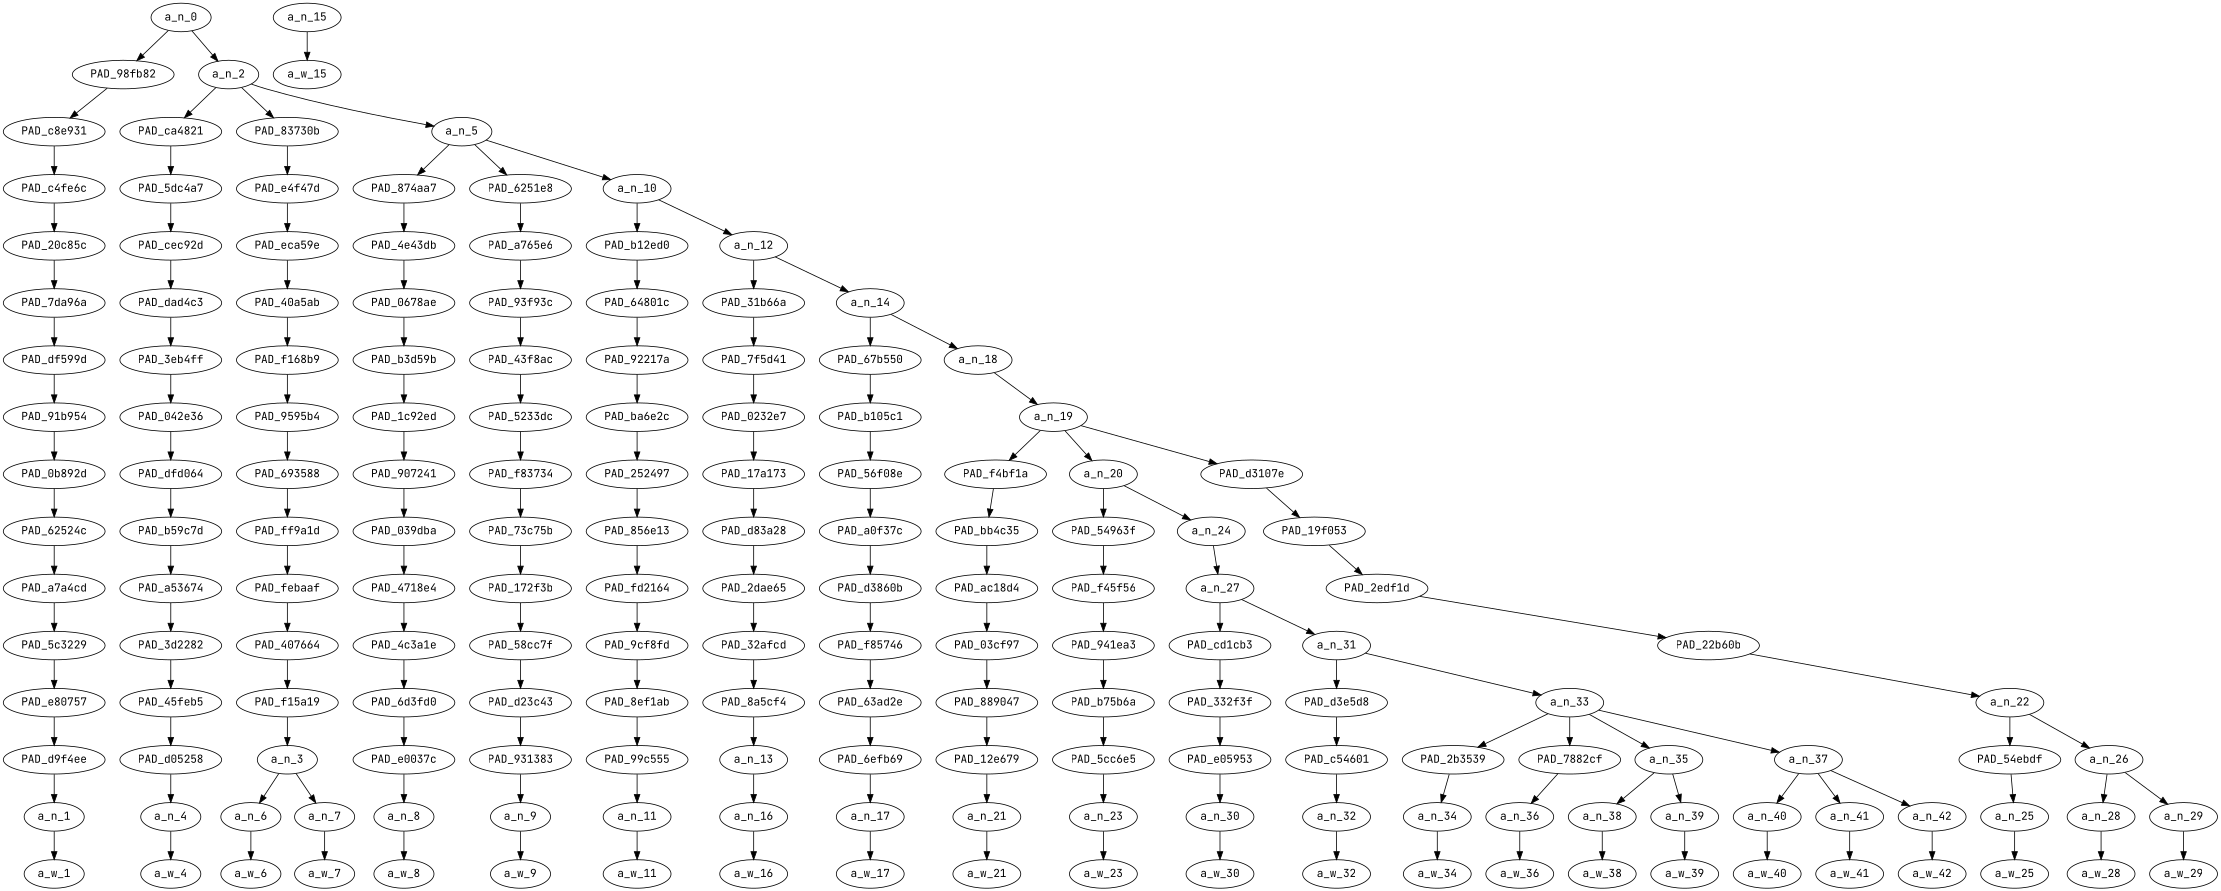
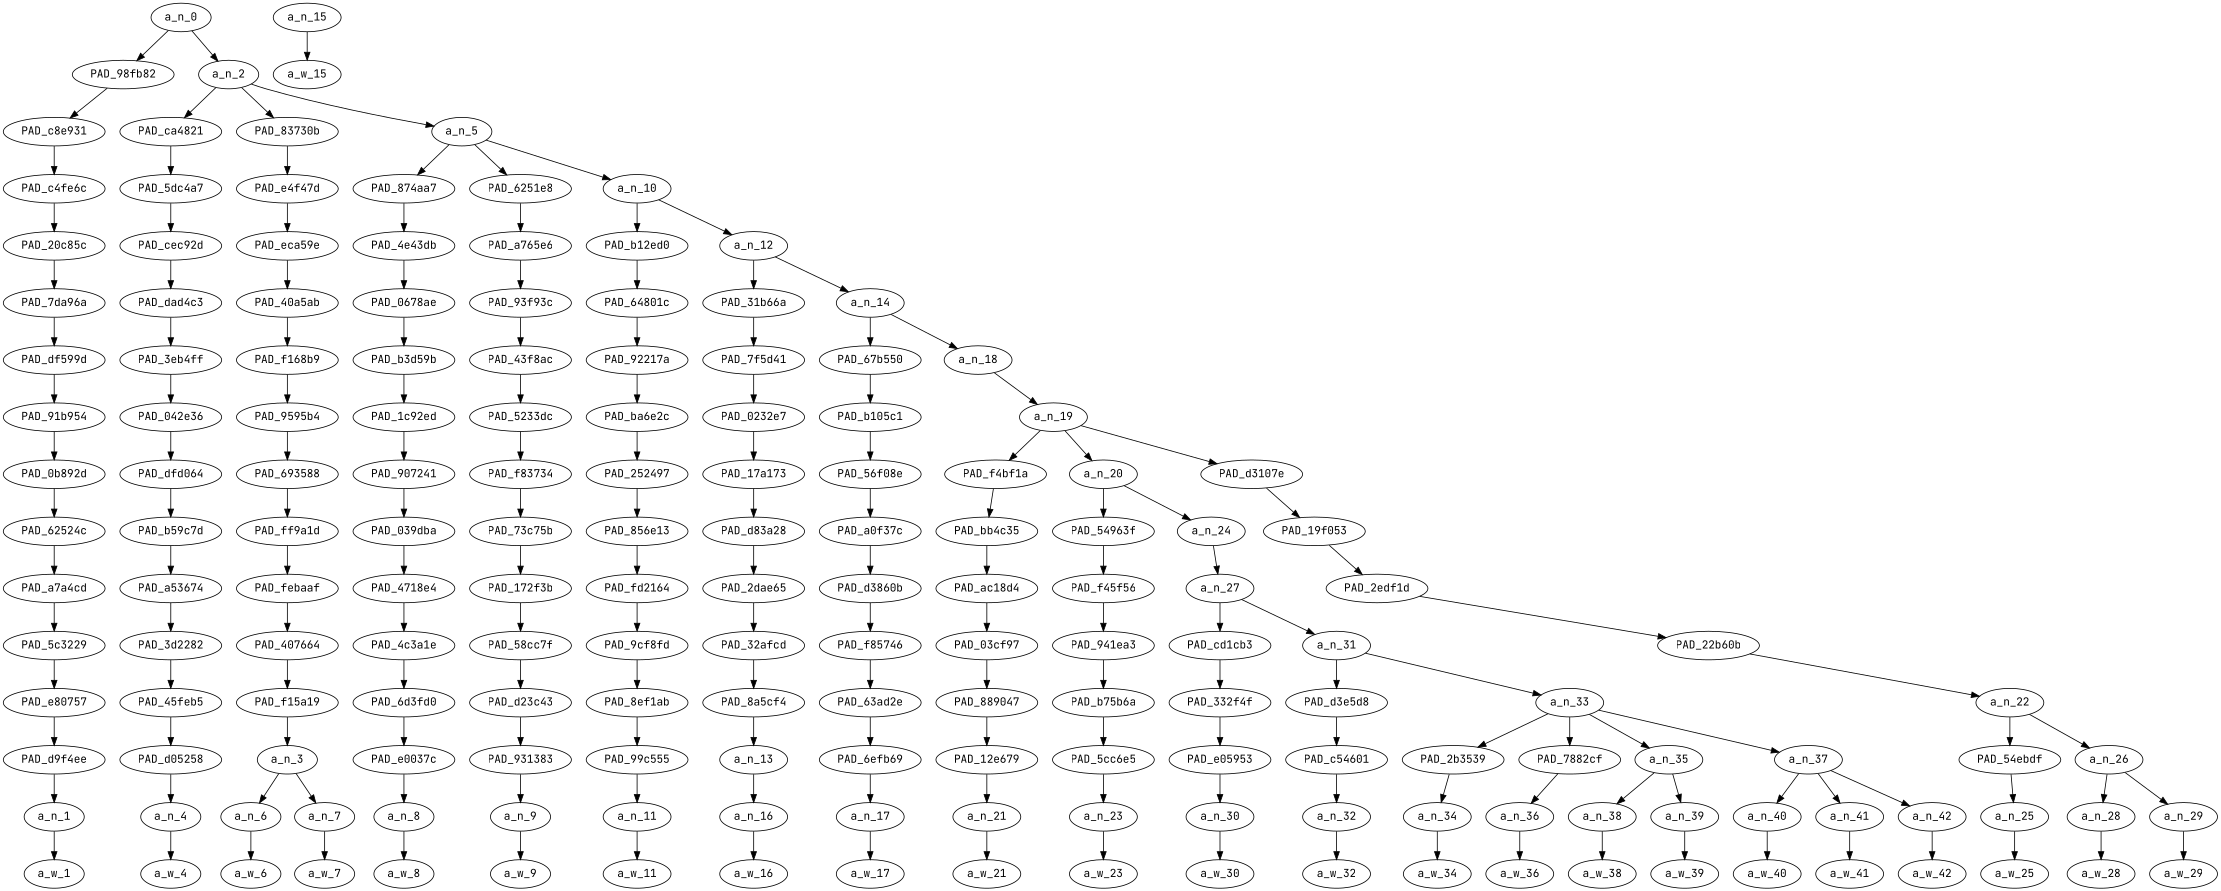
node "PAD_332f3f": label "PAD_332f3f" -> "PAD_332f4f"
